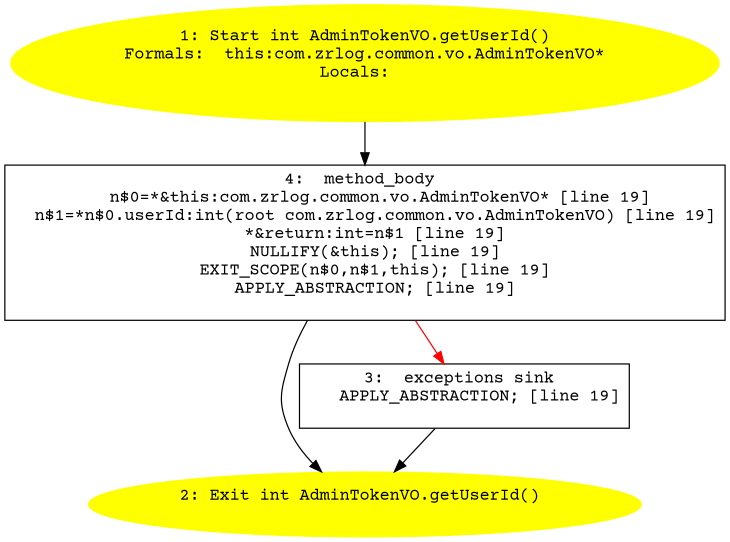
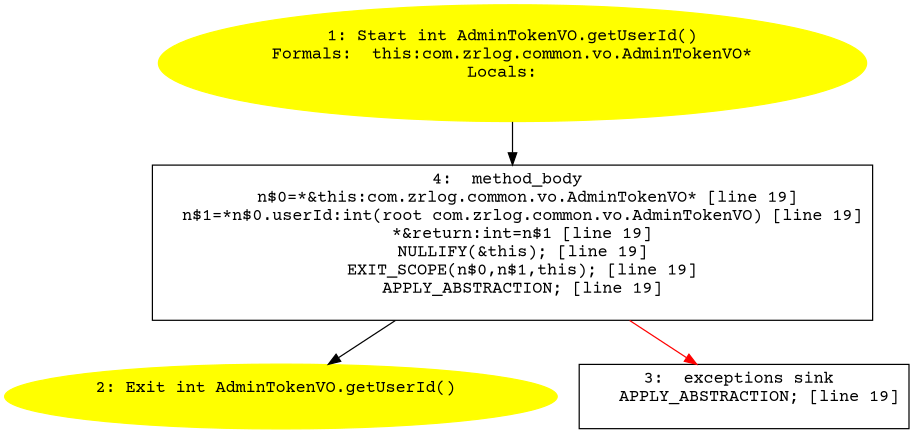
edge "3:  exceptions sink APPLY_ABSTRACTION; [line 19]" -> "2: Exit int AdminTokenVO.getUserId()": removed
